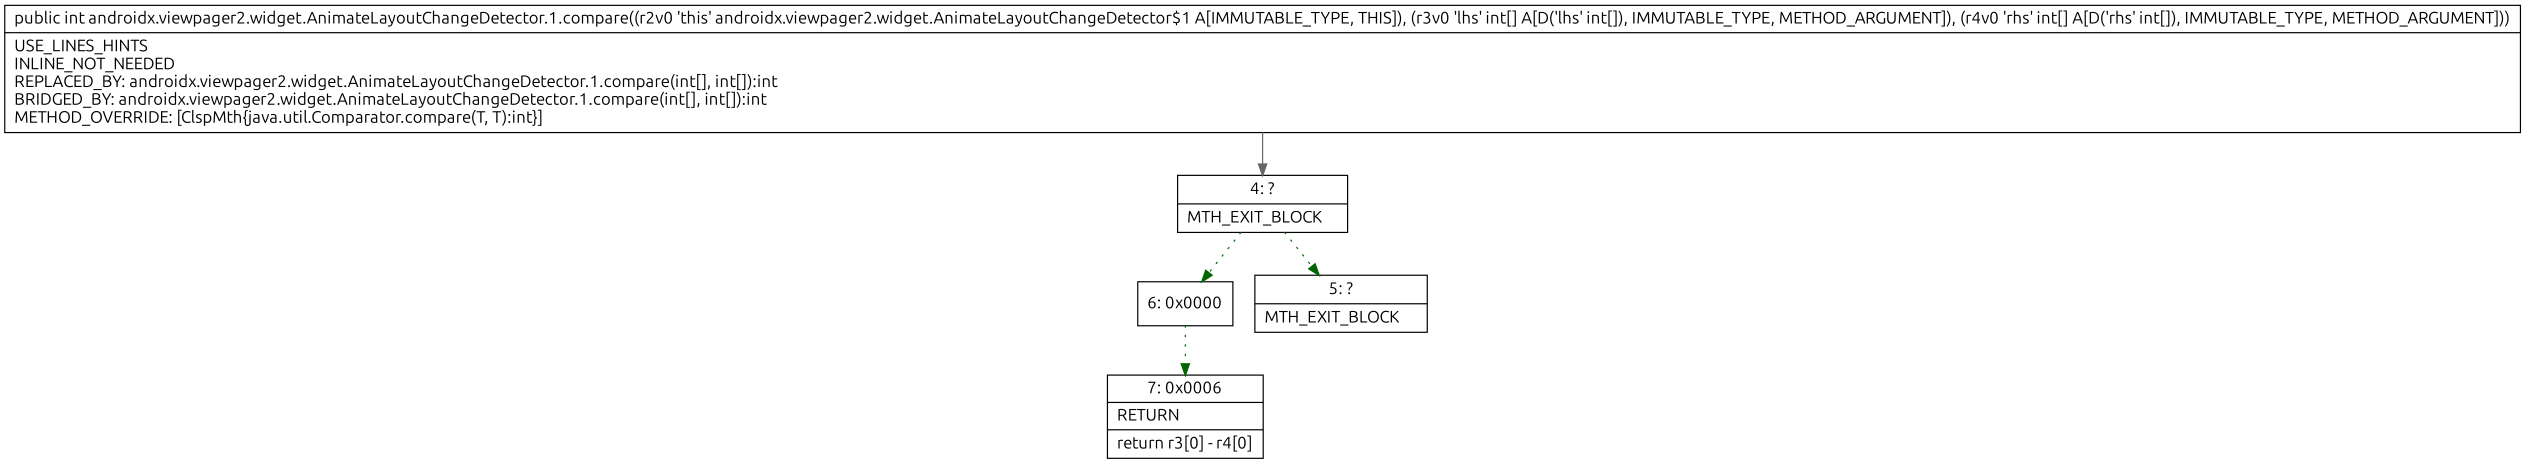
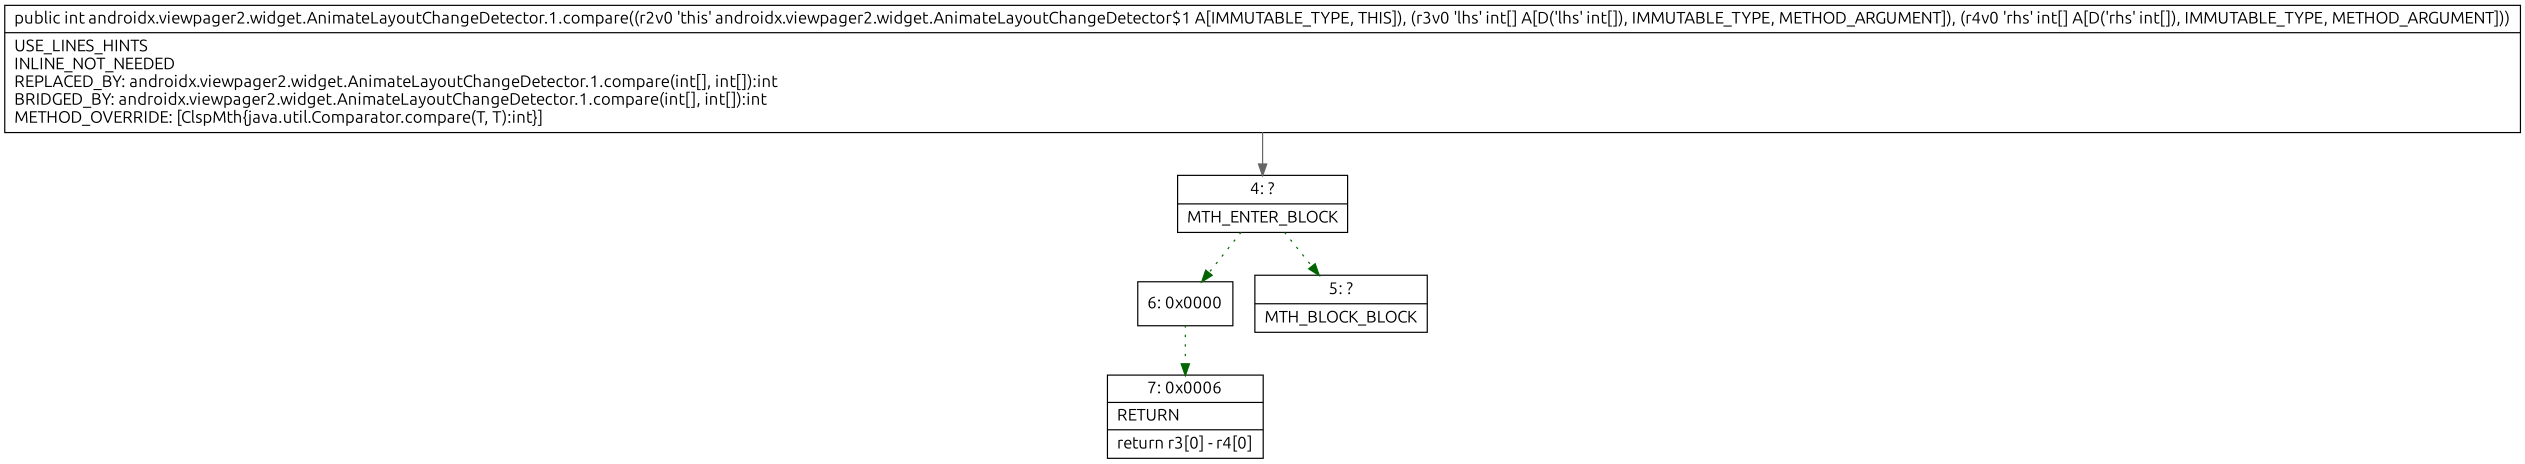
node "4: ?": text "MTH_EXIT_BLOCK" -> "MTH_ENTER_BLOCK"
node "5: ?": text "MTH_EXIT_BLOCK" -> "MTH_BLOCK_BLOCK"
